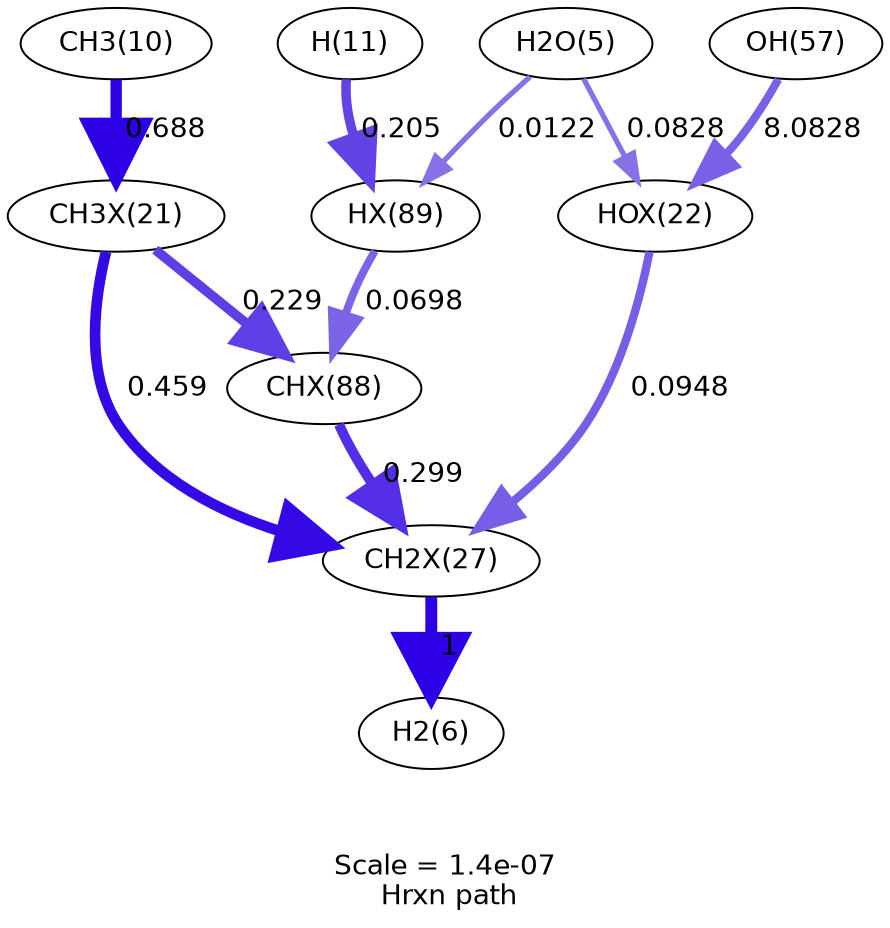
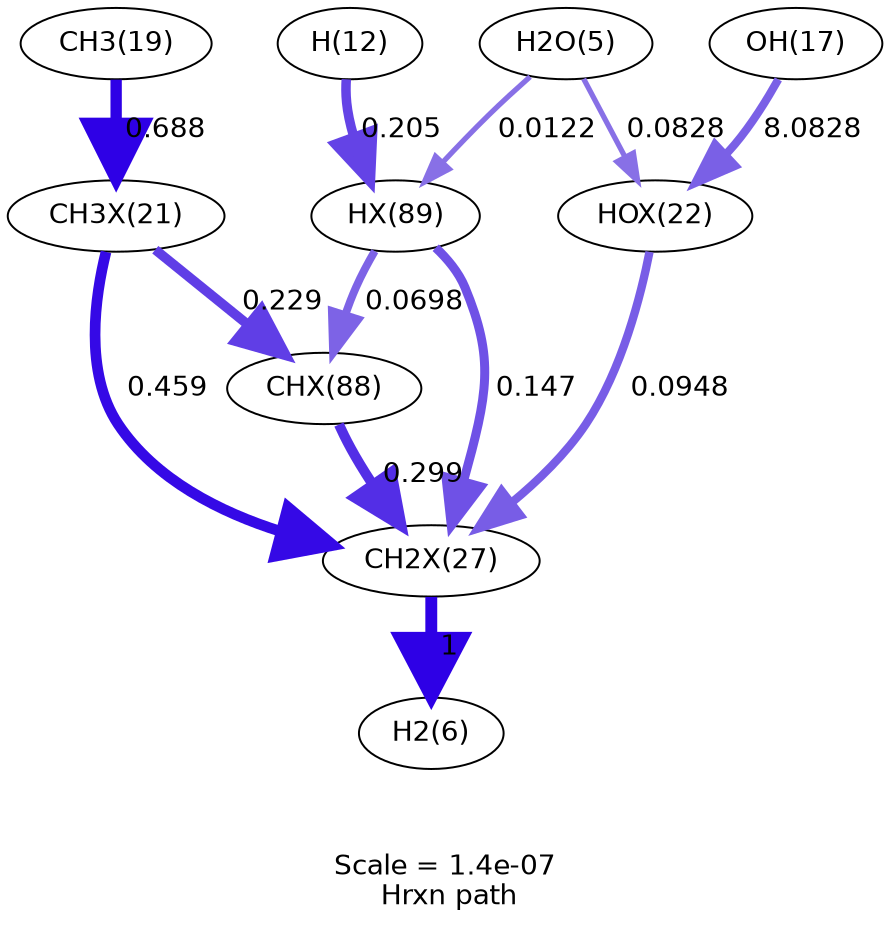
node "CH3(10)": label "CH3(10)" -> "CH3(19)"
node "H(11)": label "H(11)" -> "H(12)"
node "OH(57)": label "OH(57)" -> "OH(17)"
edge "HX(89)" -> "CH2X(27)": added, label "0.147"
